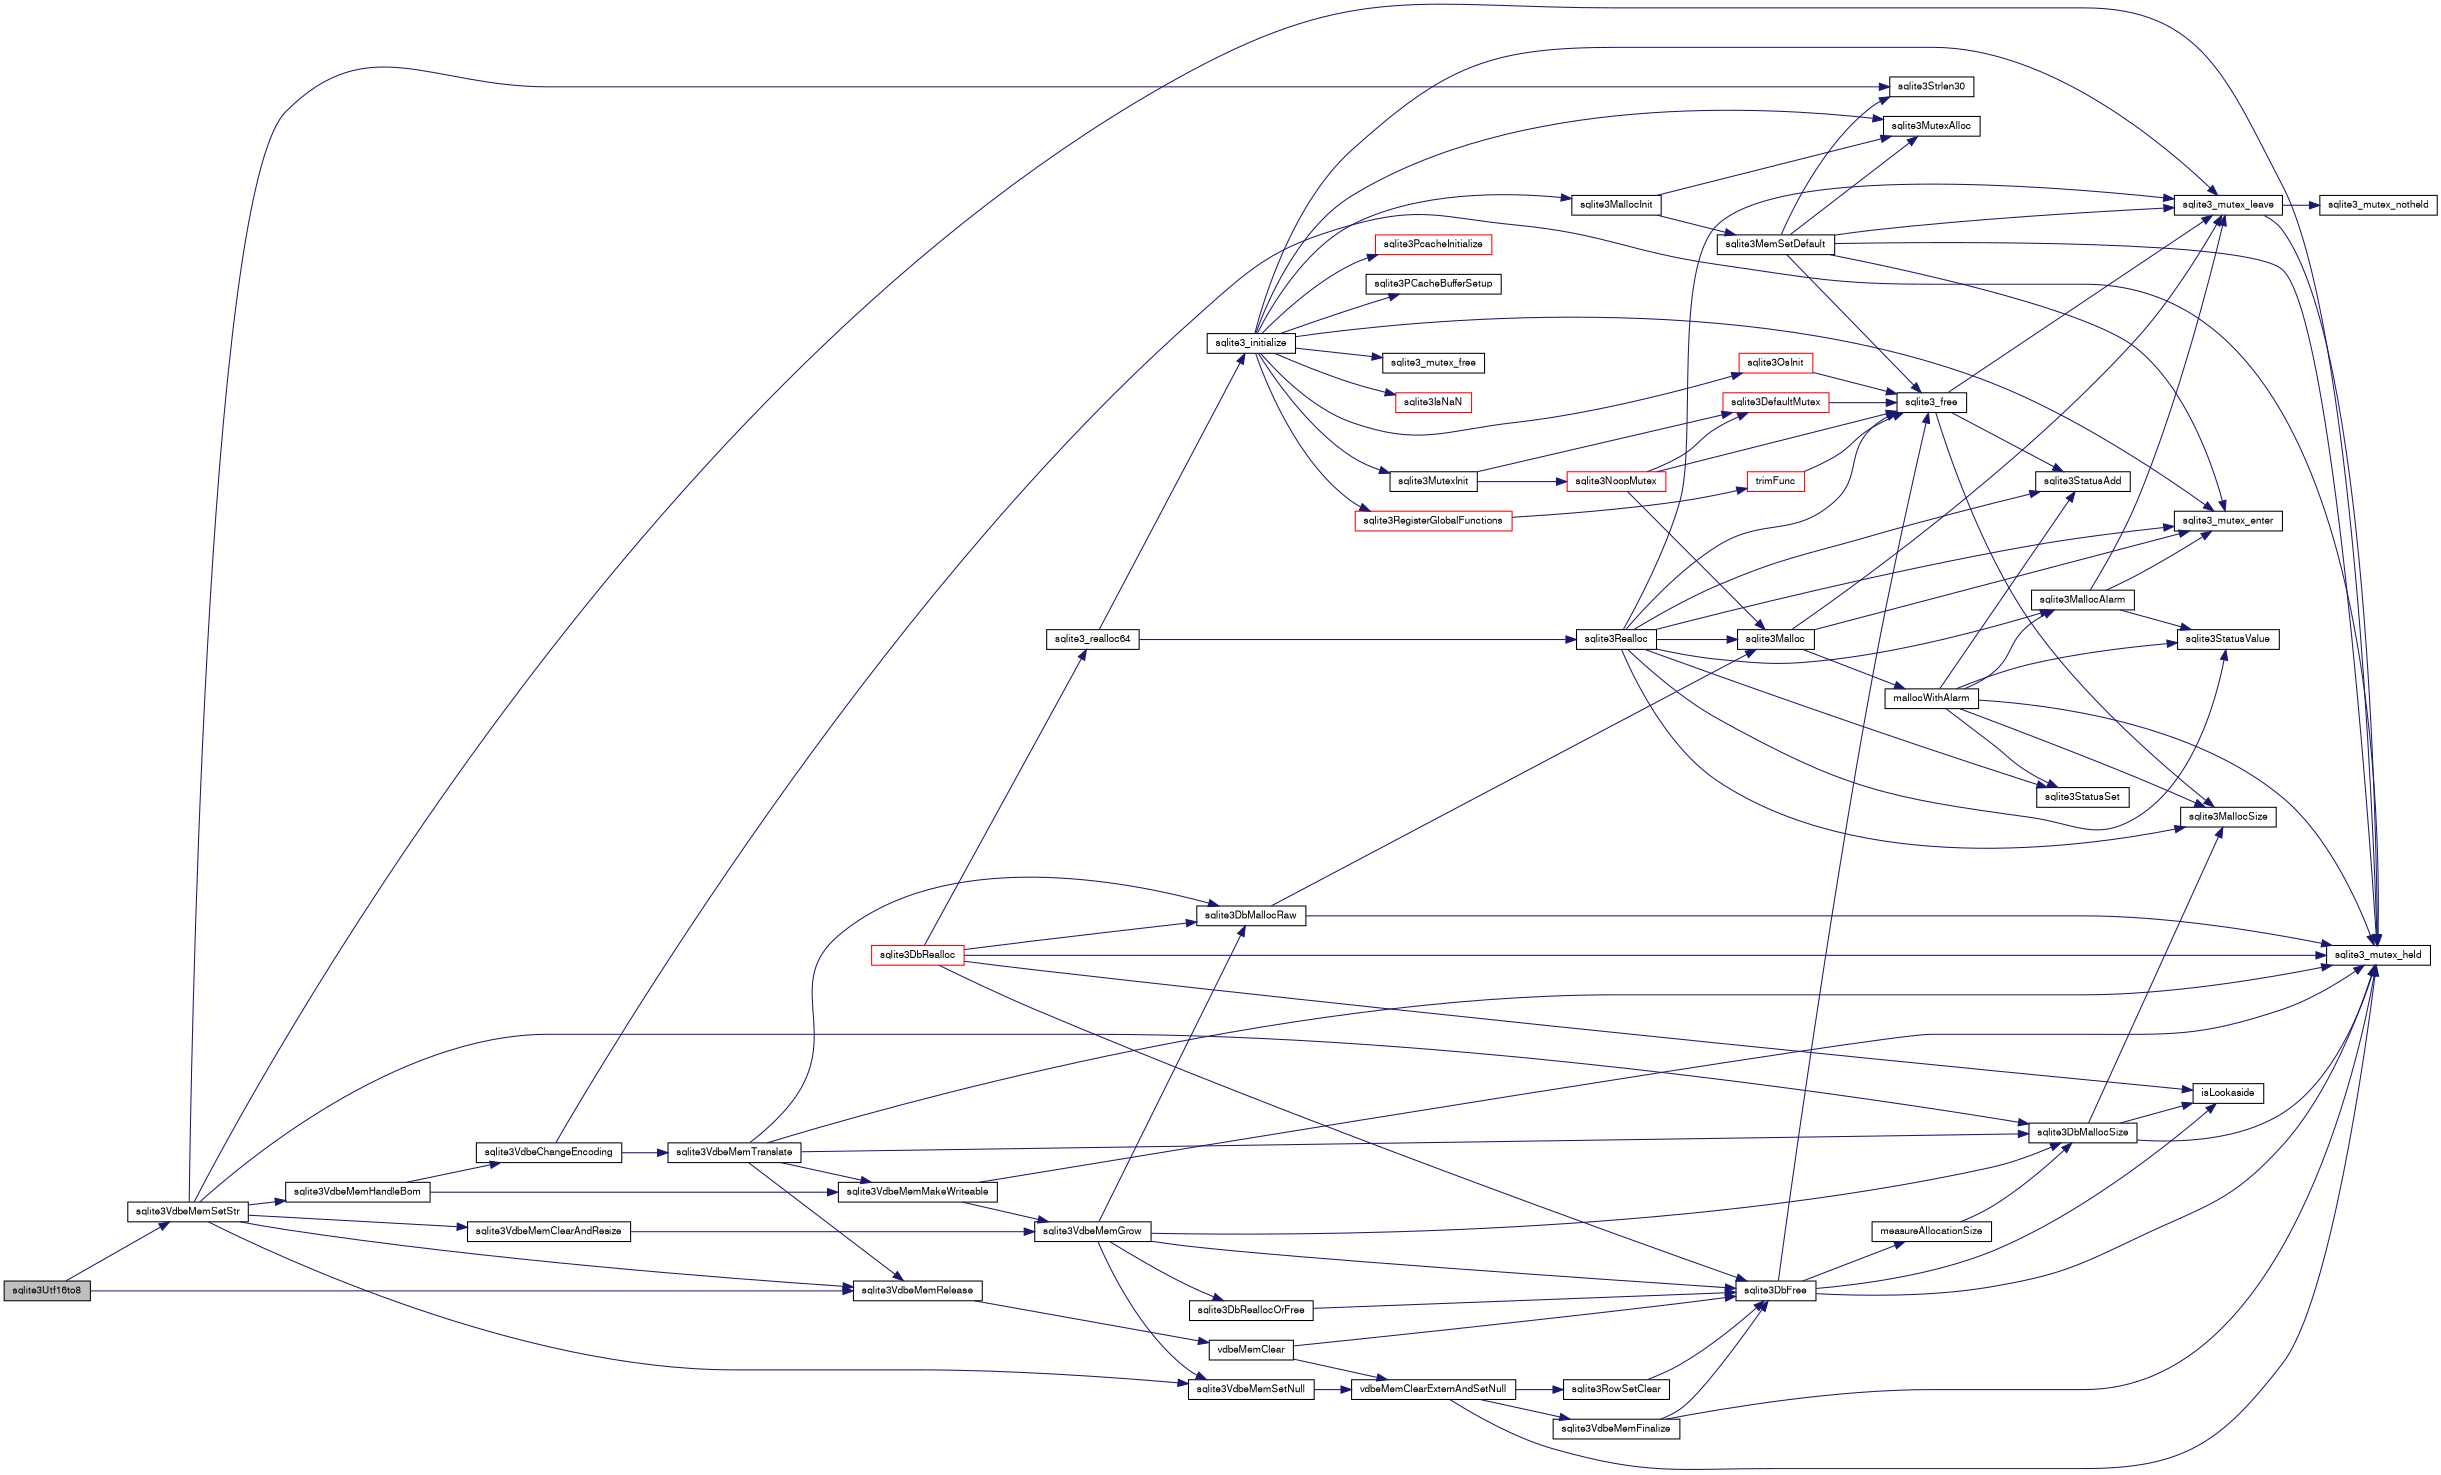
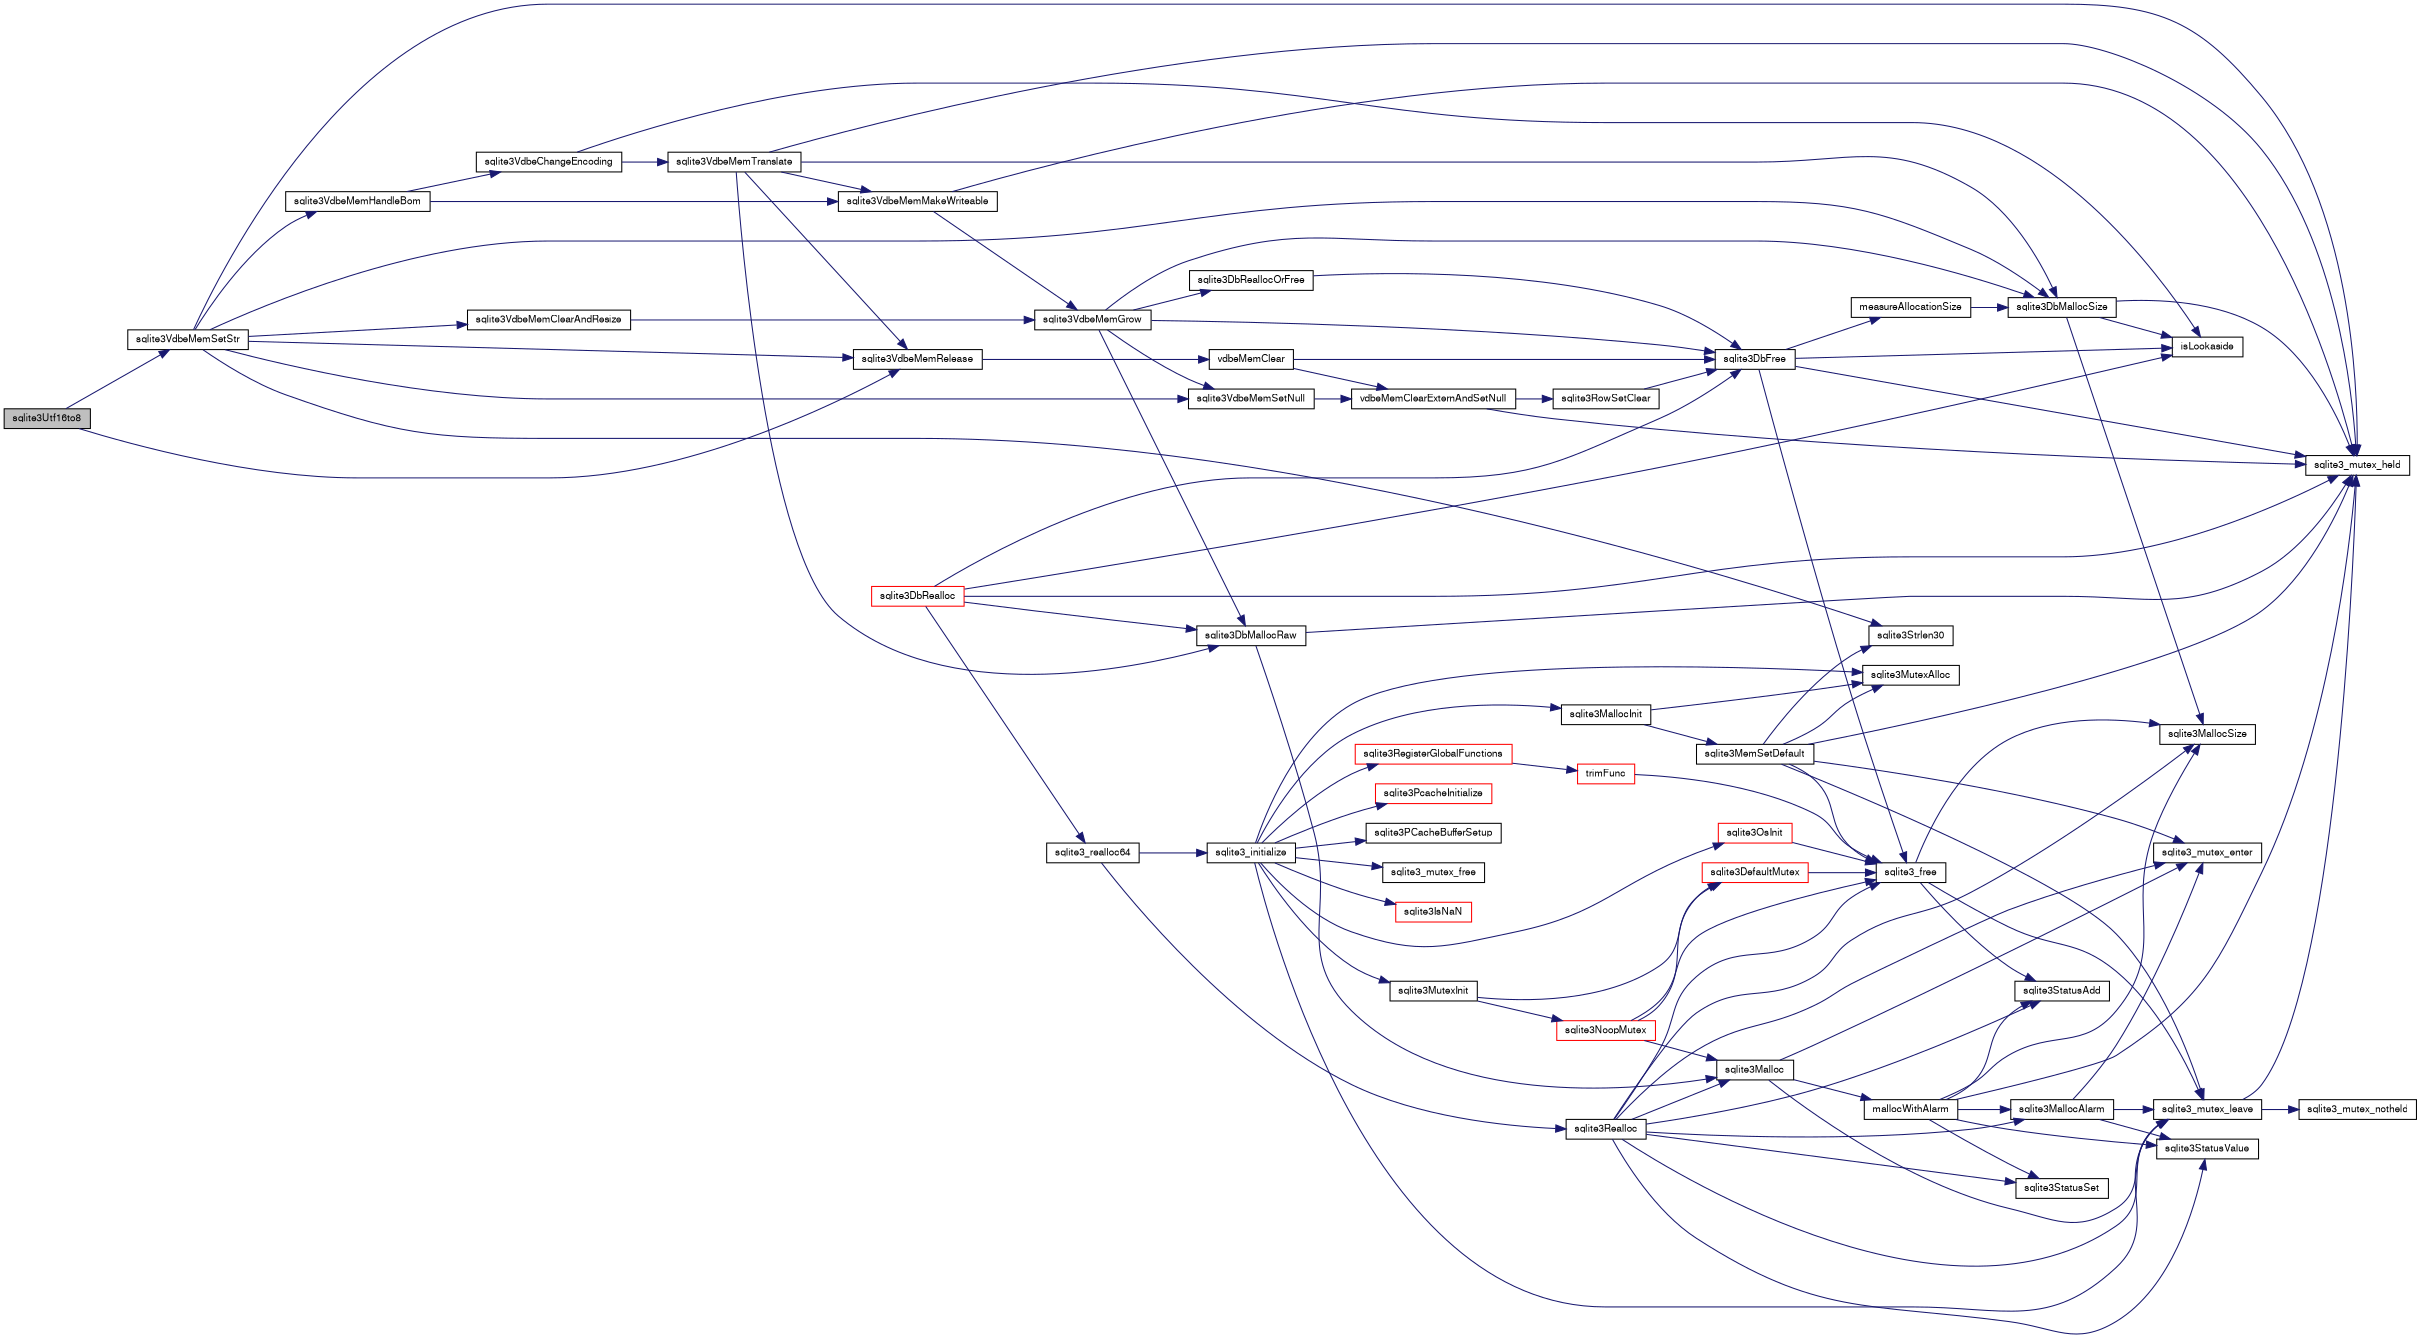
edge "sqlite3VdbeChangeEncoding" -> "sqlite3_mutex_held": now "sqlite3VdbeChangeEncoding" -> "isLookaside"
edge "sqlite3_initialize" -> "sqlite3_mutex_enter": removed
node "sqlite3VdbeMemFinalize": removed
